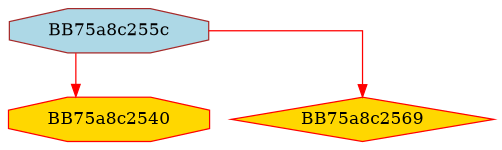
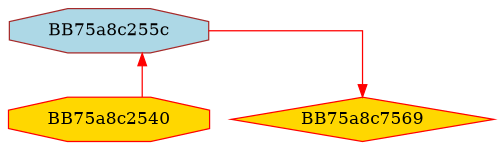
edge "BB75a8c255c" -> "BB75a8c2540": reversed
node "BB75a8c2569": label "BB75a8c2569" -> "BB75a8c7569"
